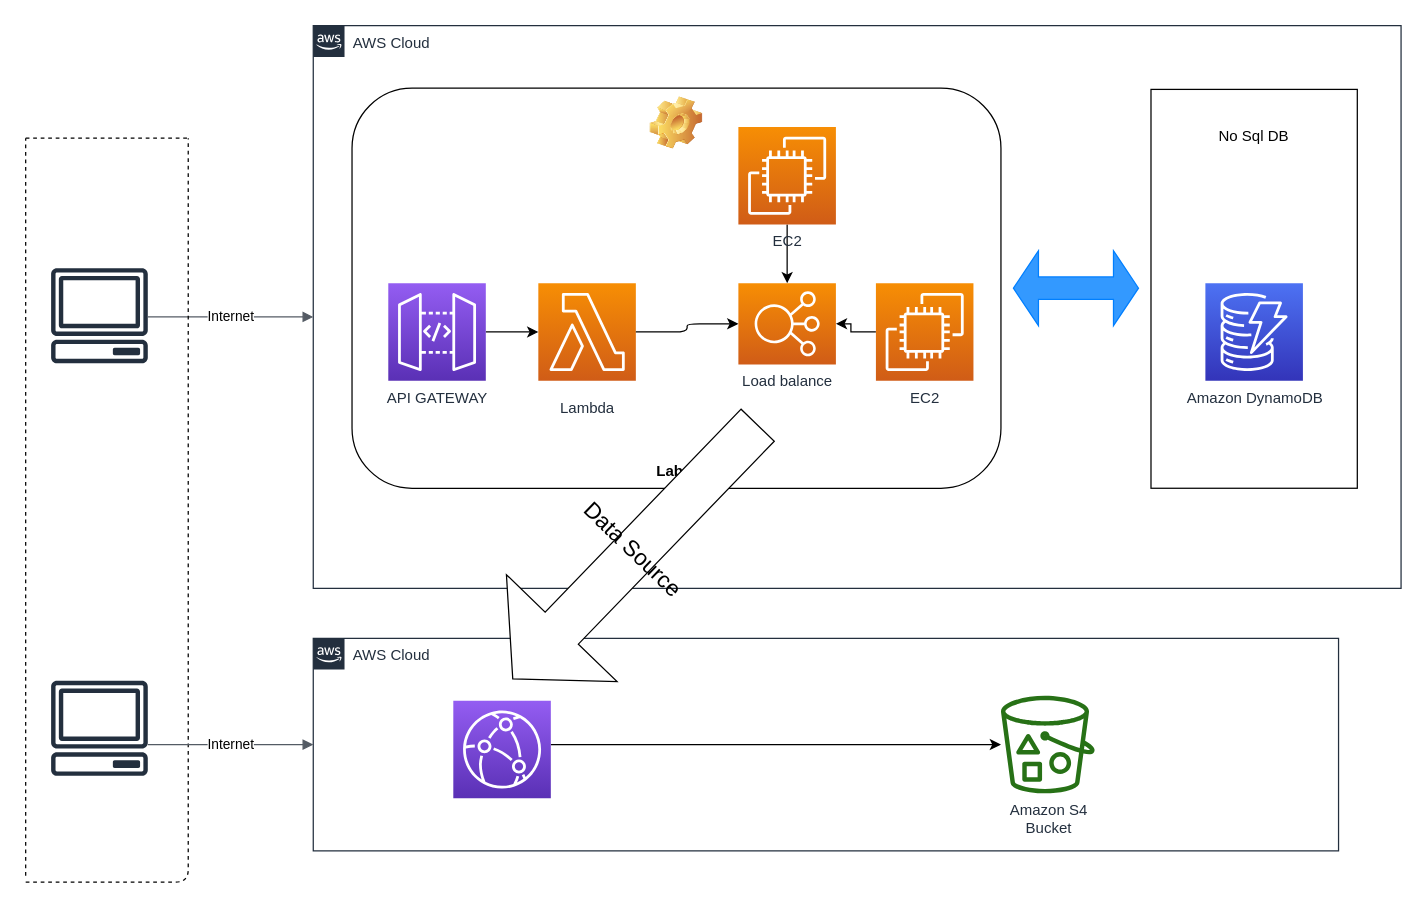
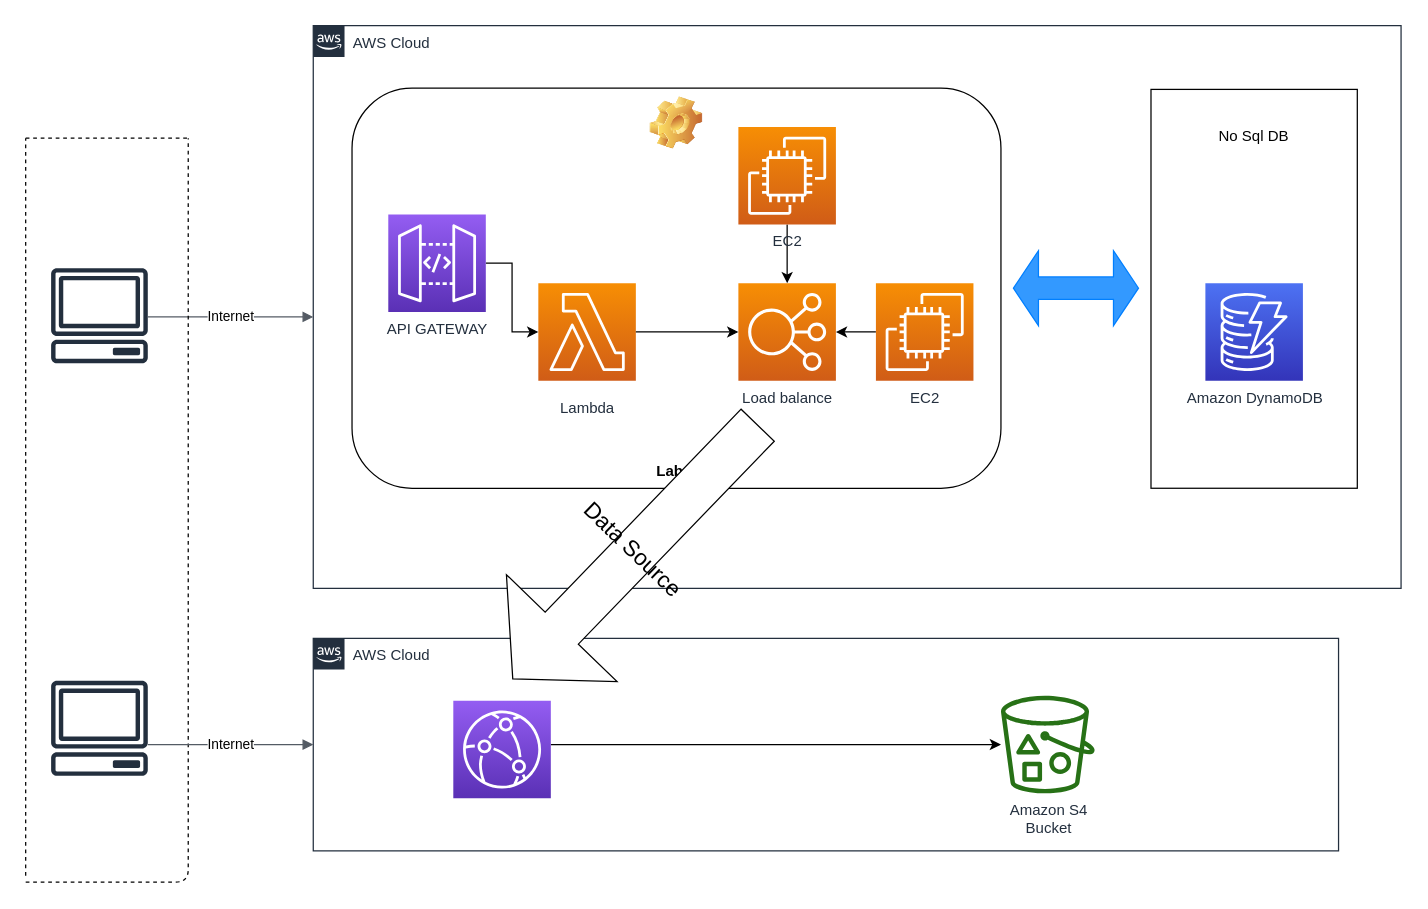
node "Load balance": size 98x81 -> 98x98
node "API GATEWAY": moved (437, 332) -> (437, 263)
